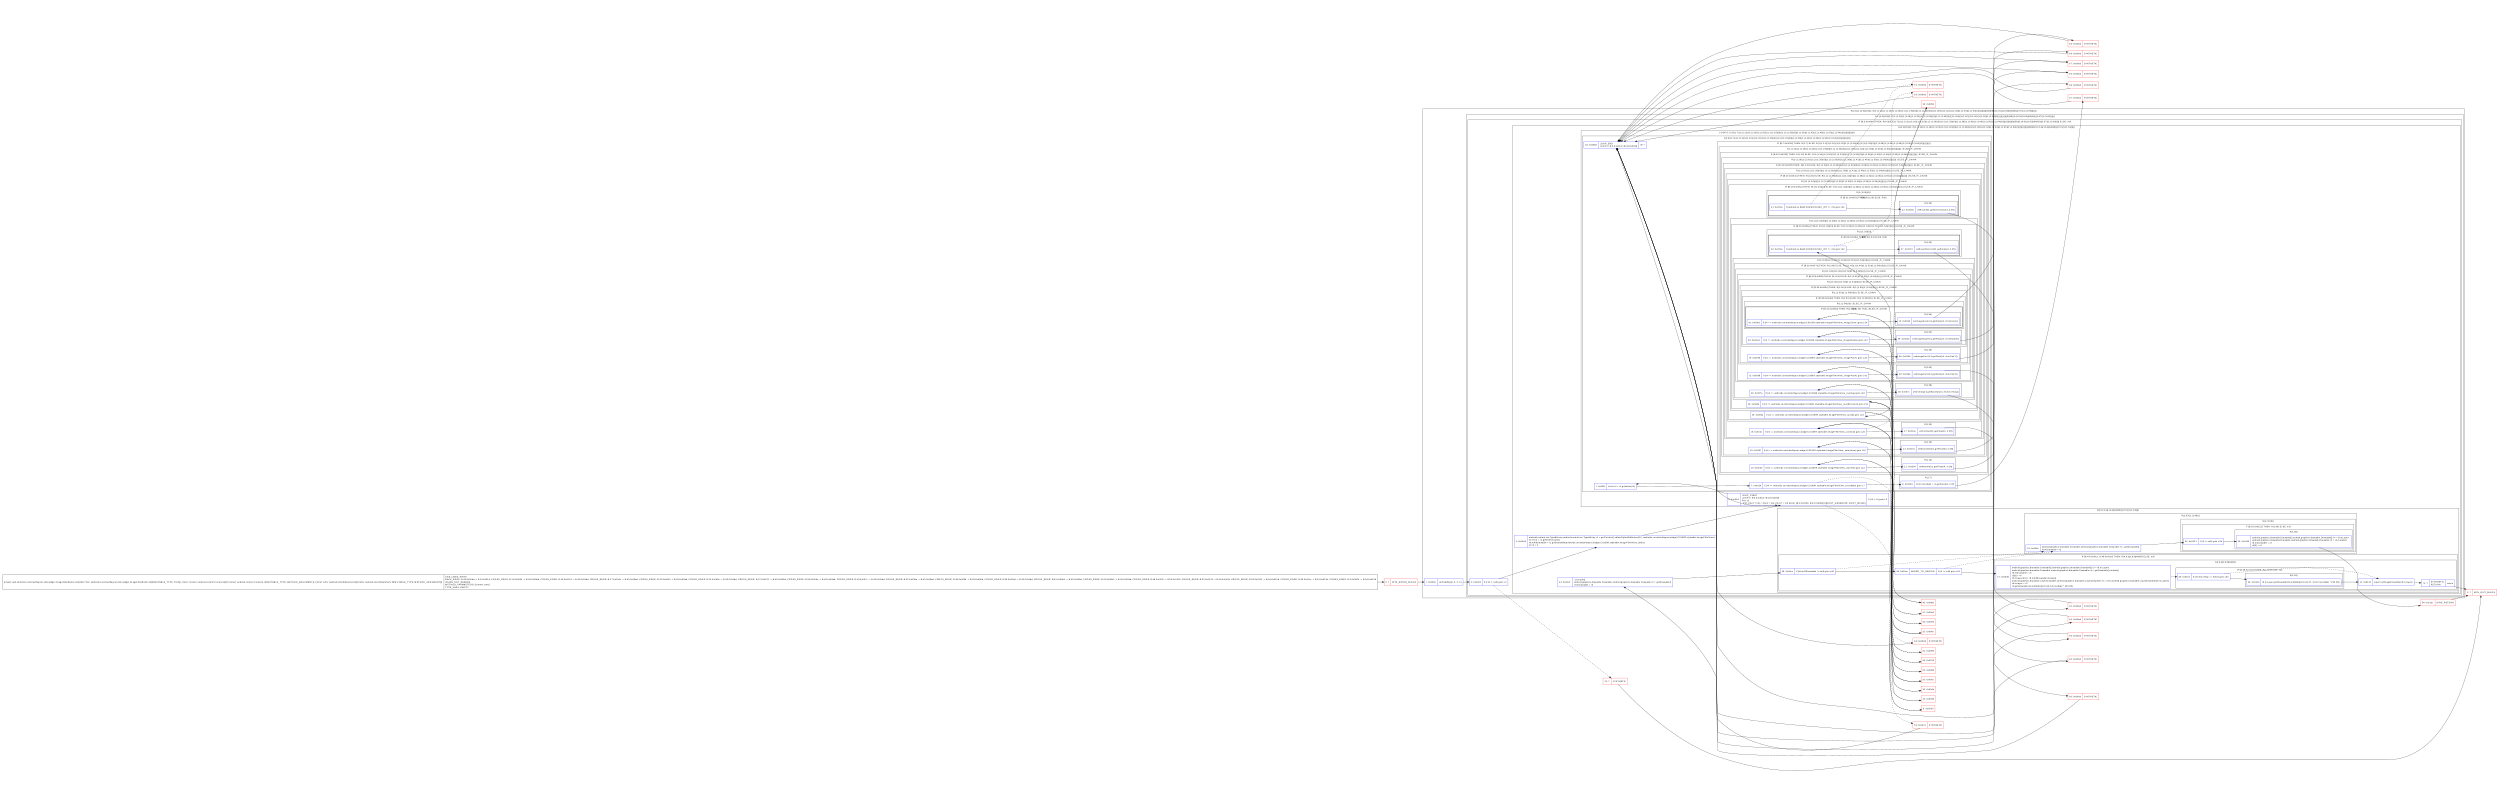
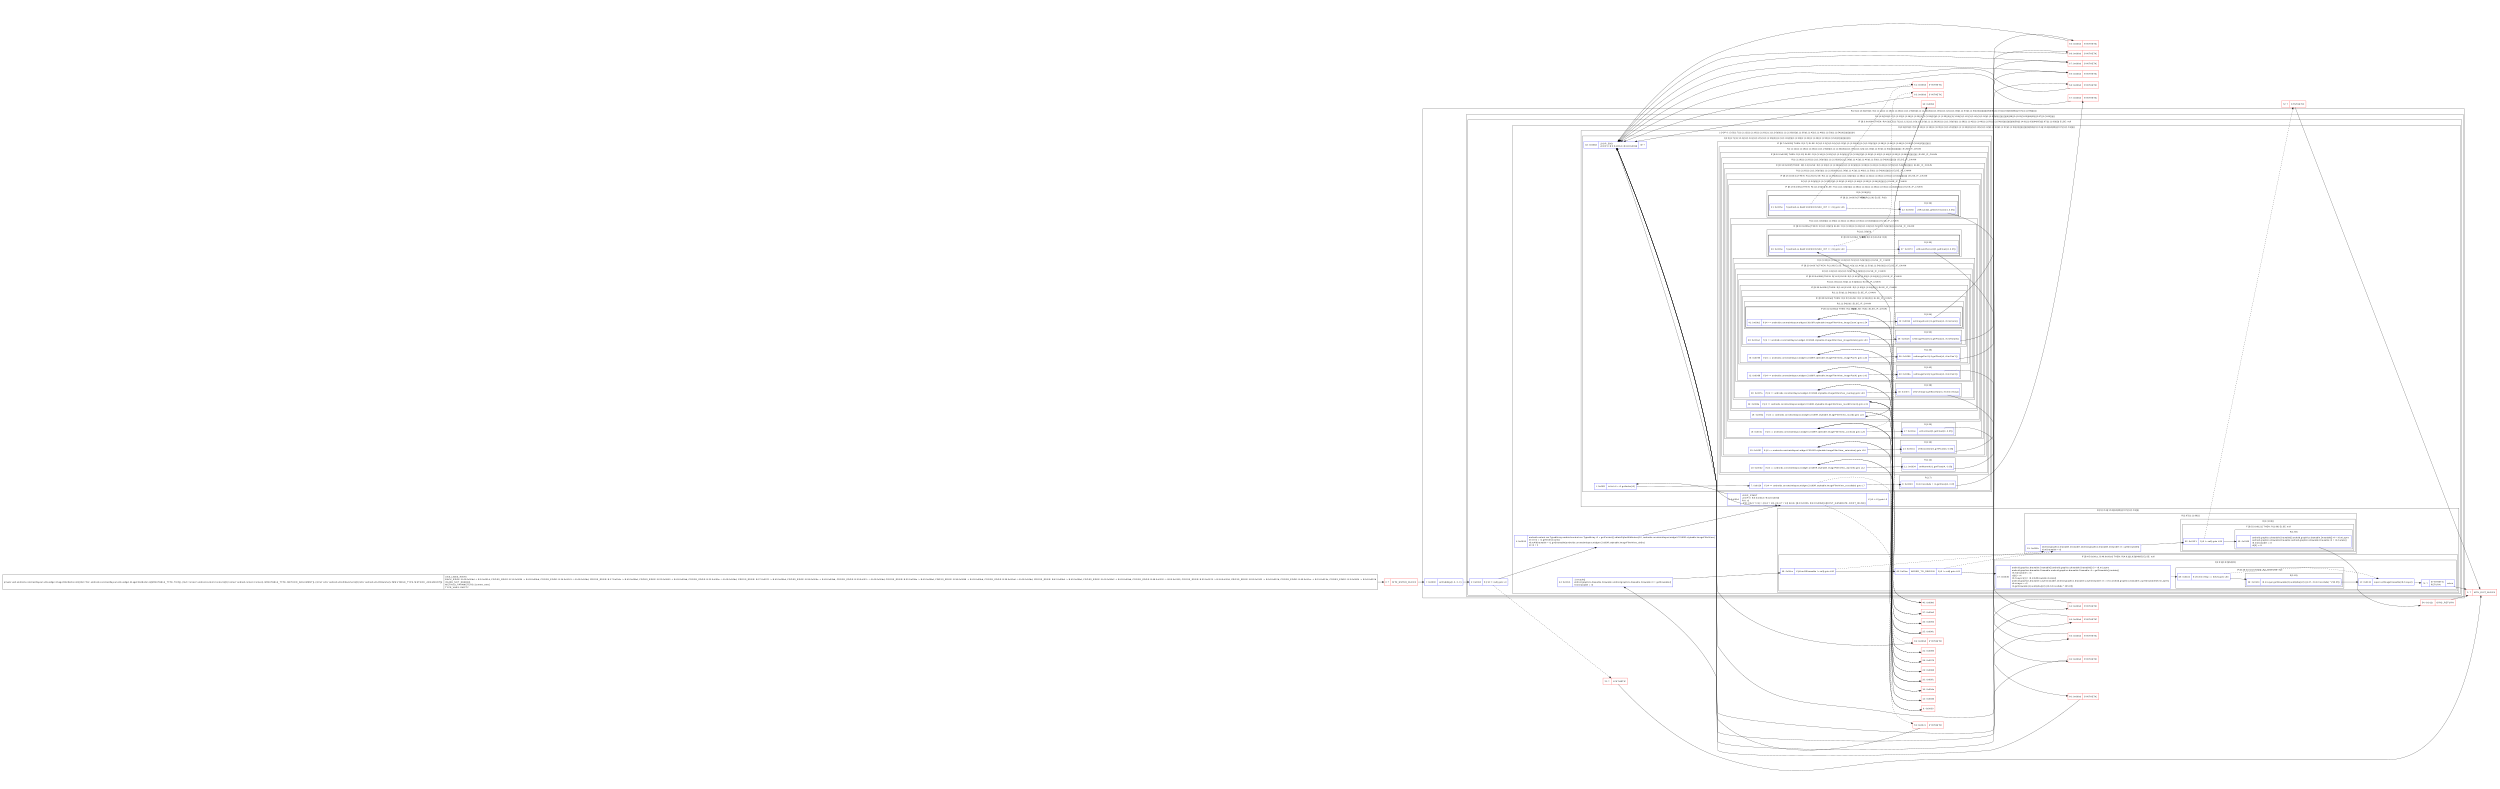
node "72: ?": added
